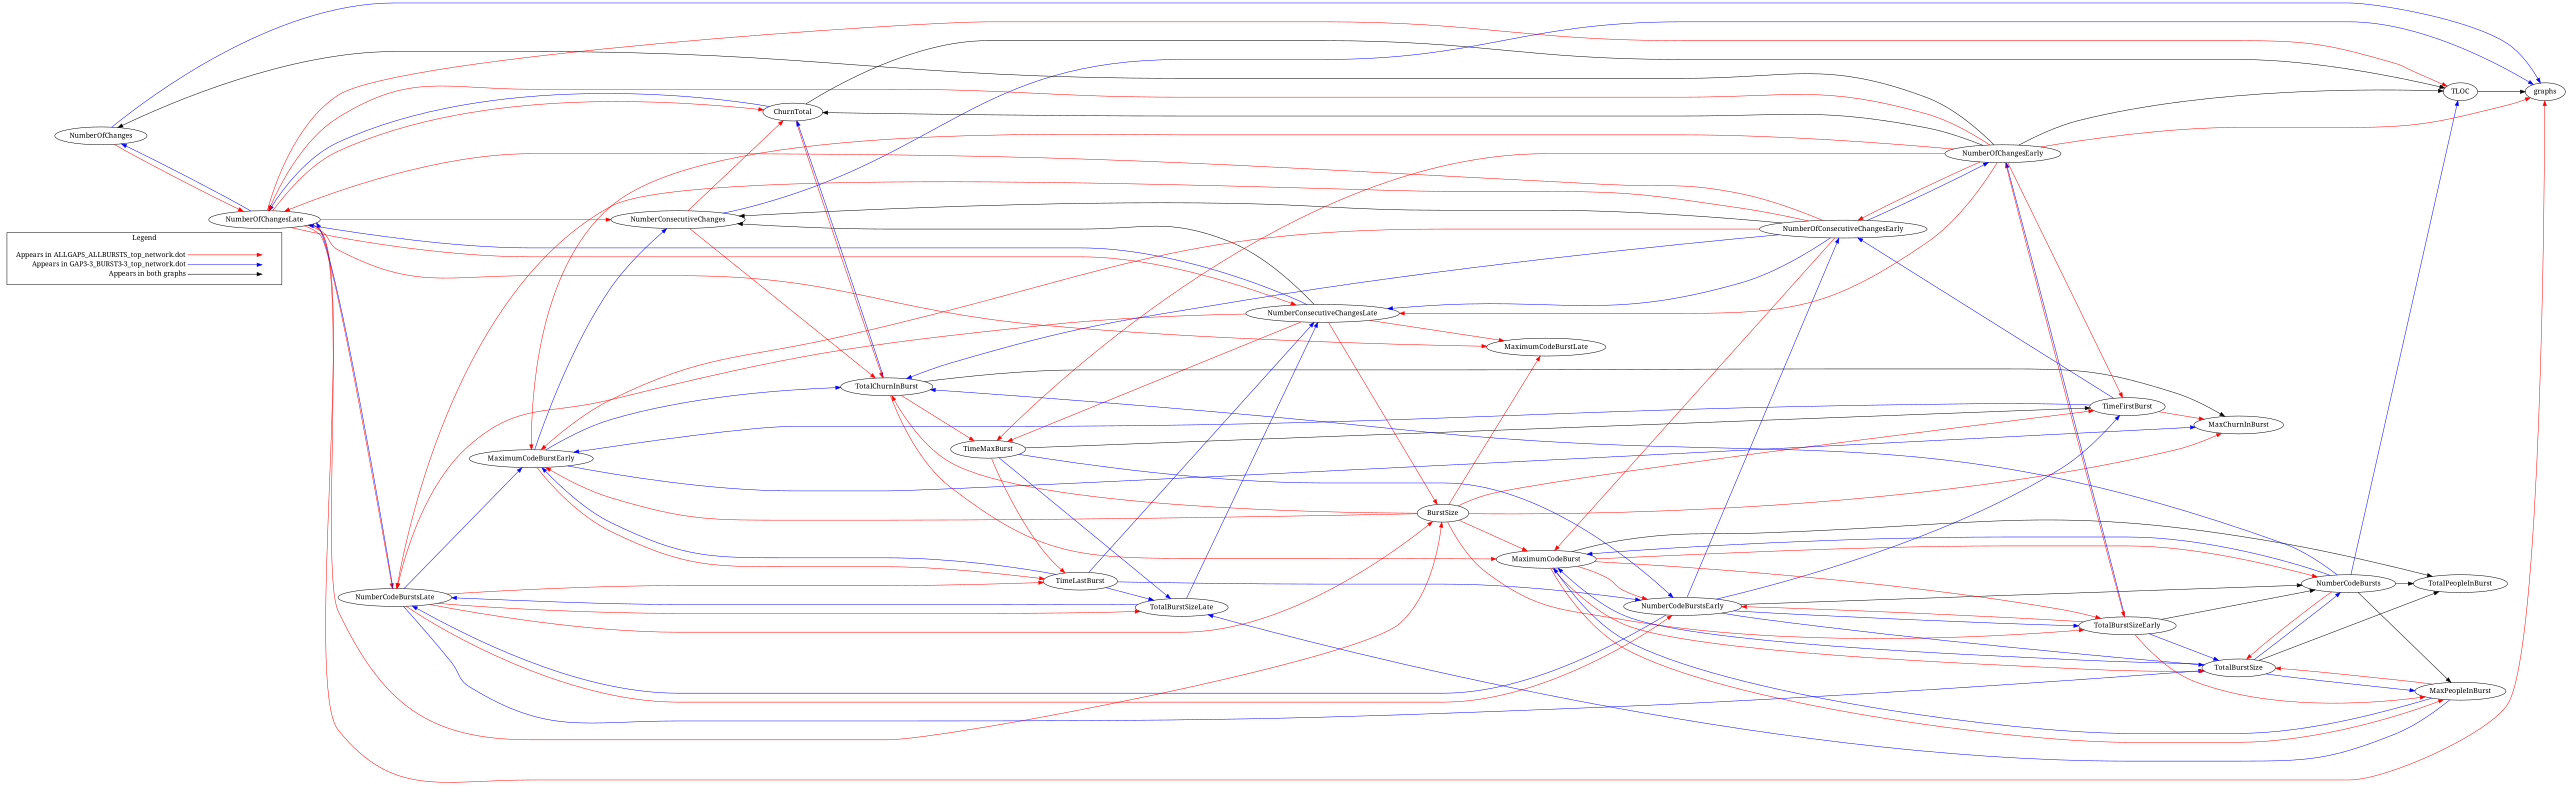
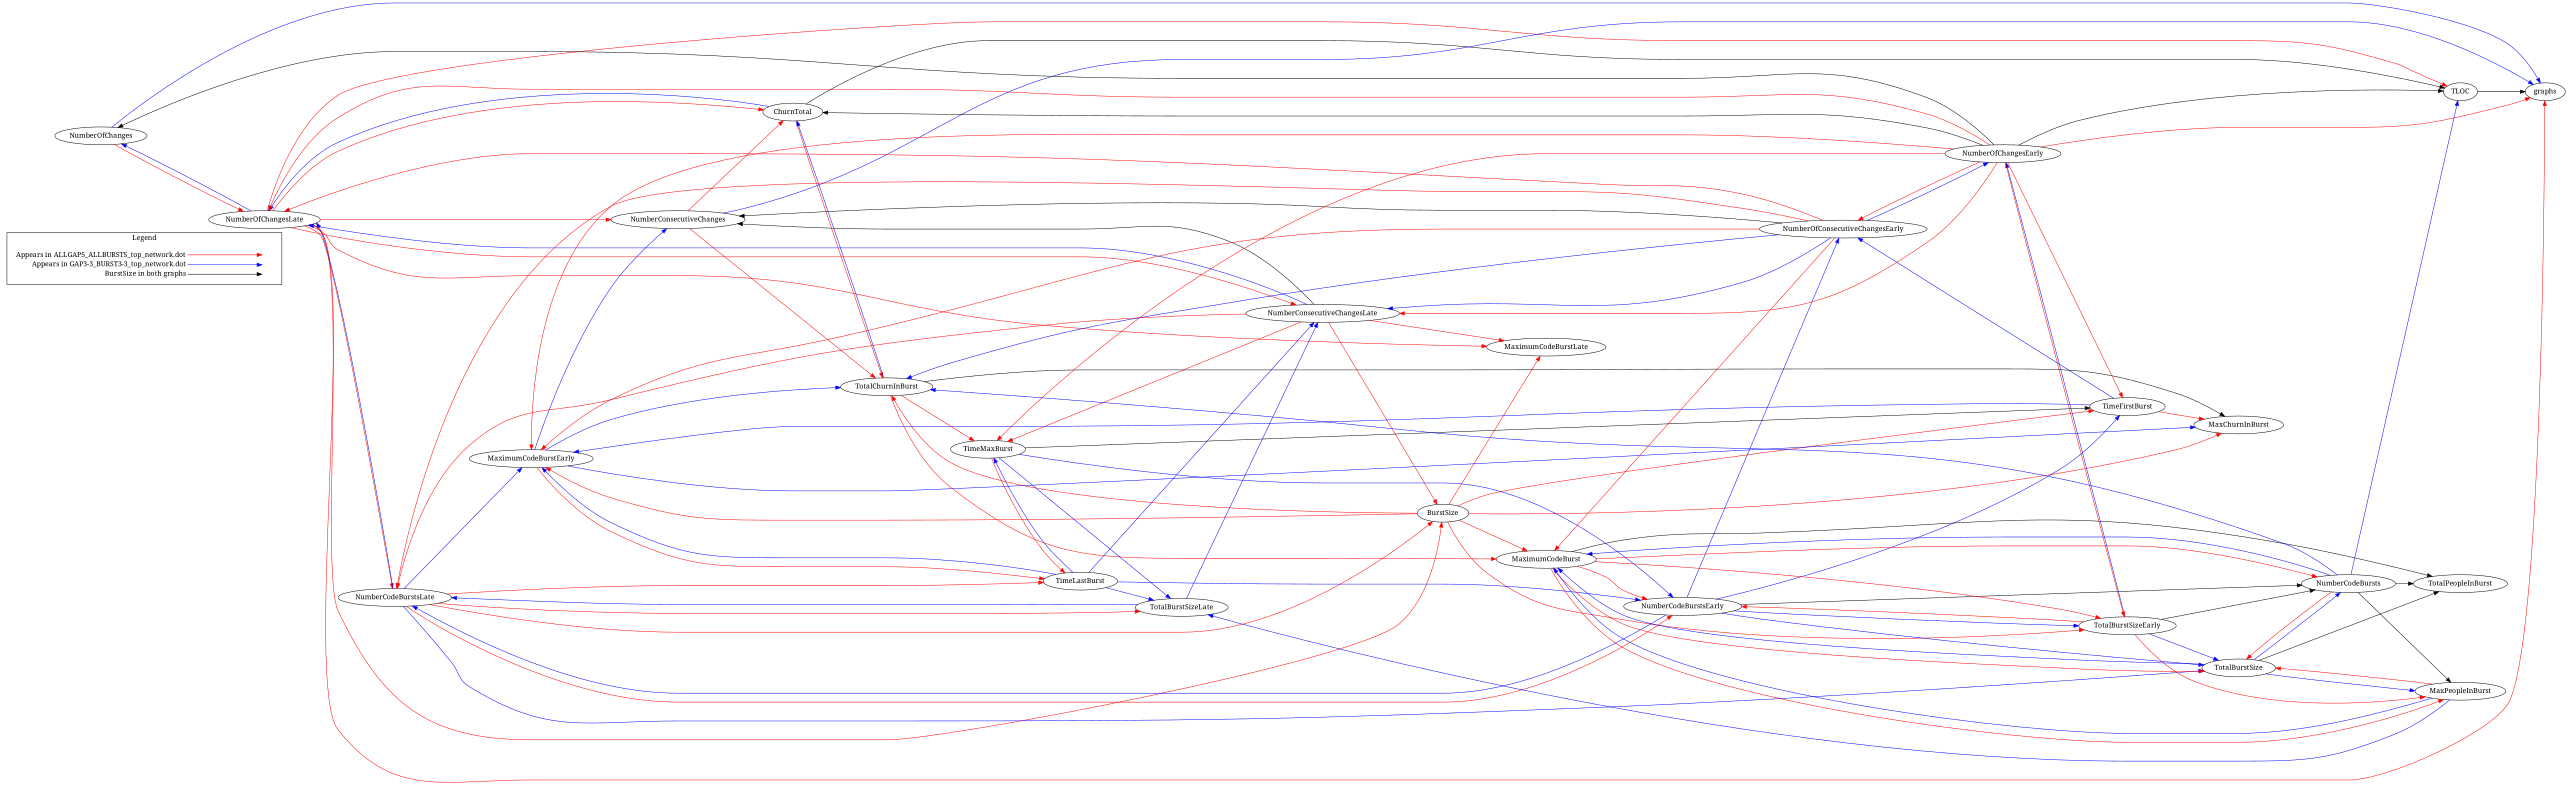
node "Appears in ALLGAPS_ALLBURSTS_top_network.dot": text "Appears in both graphs" -> "BurstSize in both graphs"
edge "TimeLastBurst" -> "TimeMaxBurst": added
